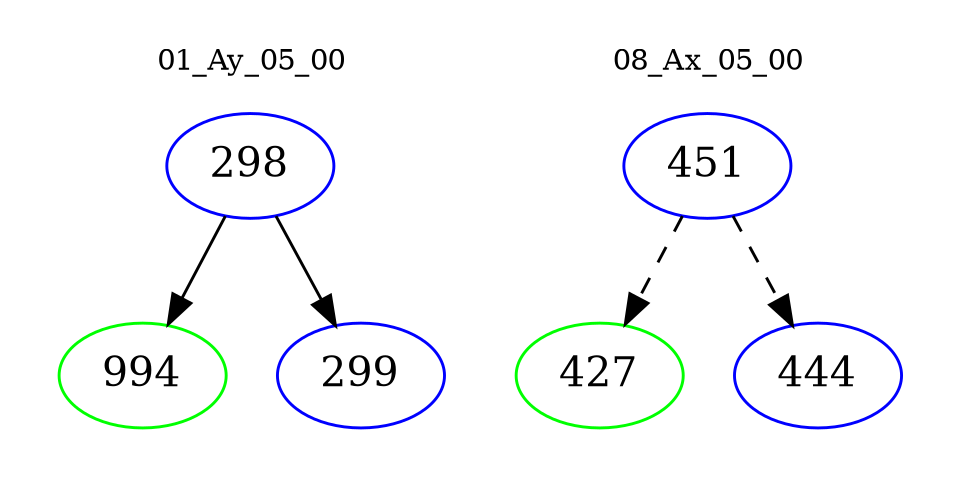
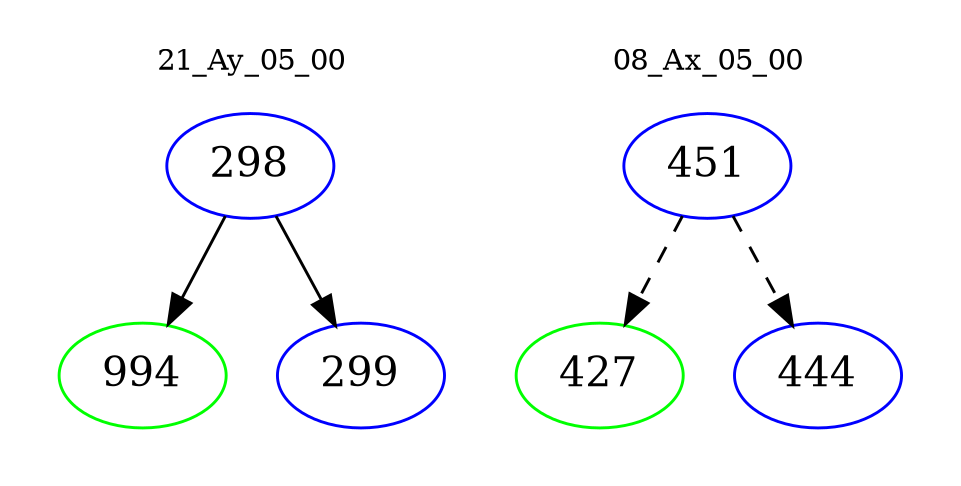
cluster "01_Ay_05_00": label "01_Ay_05_00" -> "21_Ay_05_00"
